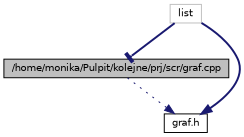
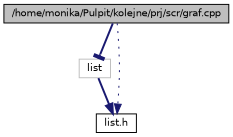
edge "list" -> "/home/monika/Pulpit/kolejne/prj/scr/graf.cpp": reversed
node "graf.h": label "graf.h" -> "list.h"
